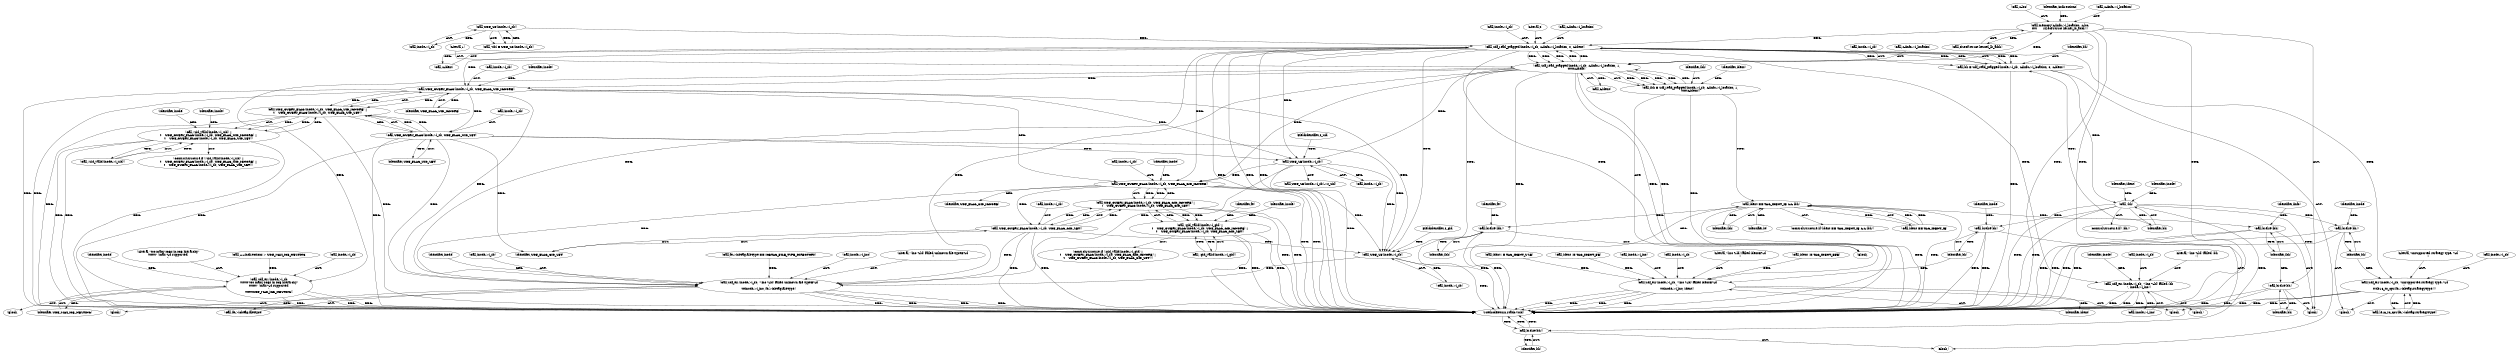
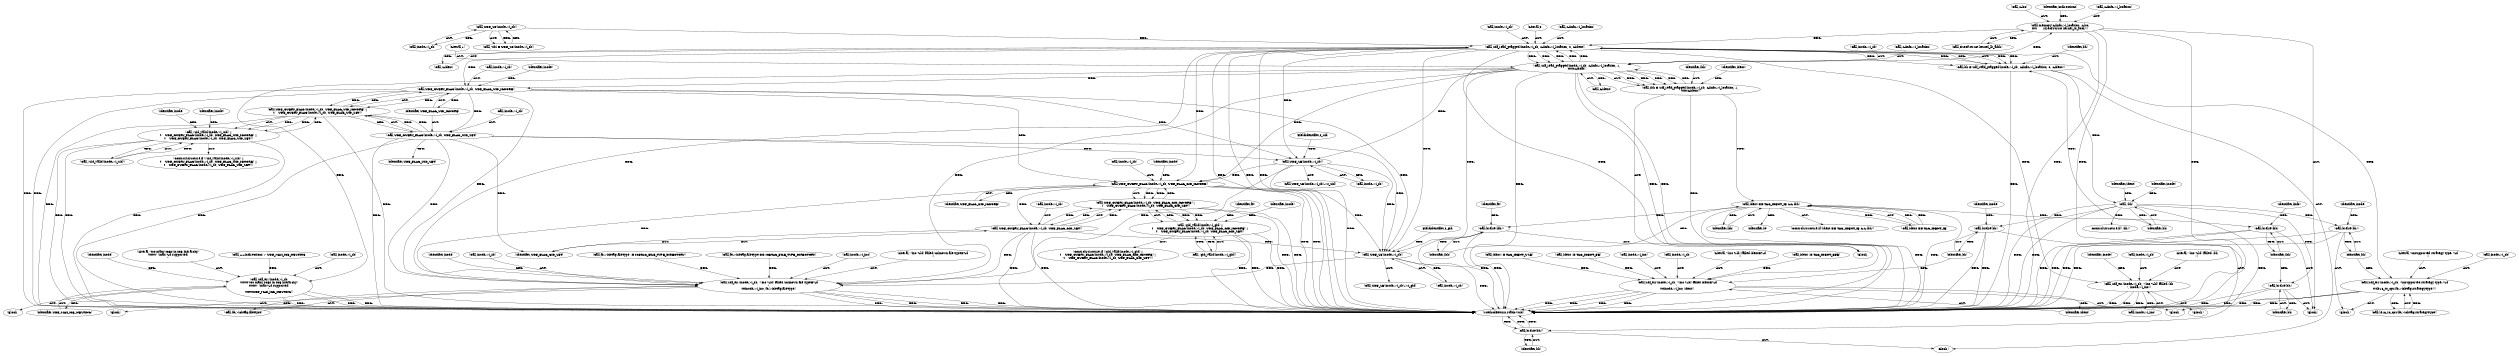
edge "(Identifier,UDF_FLAG_UID_SET)" -> "(Call,UDF_QUERY_FLAG(inode->i_sb, UDF_FLAG_UID_SET))": now "(Identifier,UDF_FLAG_UID_IGNORE)" -> "(Call,UDF_QUERY_FLAG(inode->i_sb, UDF_FLAG_UID_SET))"
edge "(Identifier,UDF_FLAG_GID_IGNORE)" -> "(Call,UDF_QUERY_FLAG(inode->i_sb, UDF_FLAG_GID_IGNORE))": added, label "AST:"
edge "(Call,!bh)" -> "(ControlStructure,if (!bh))": label "AST: " -> "DDG: "
edge "(Identifier,ie)" -> "(Call,ident == TAG_IDENT_IE && ibh)": reversed
node "(Call,fe->icbTag.fileType != ICBTAG_FILE_TYPE_DIRECTORY)": added
node "(Call,UDF_SB(inode->i_sb)->s_gid)": added
